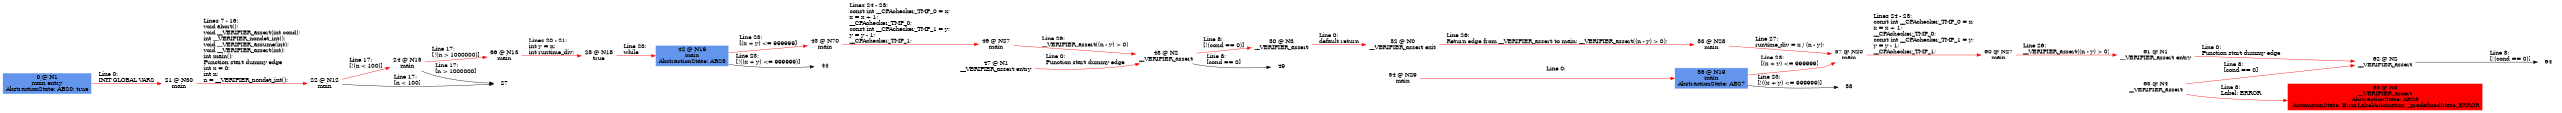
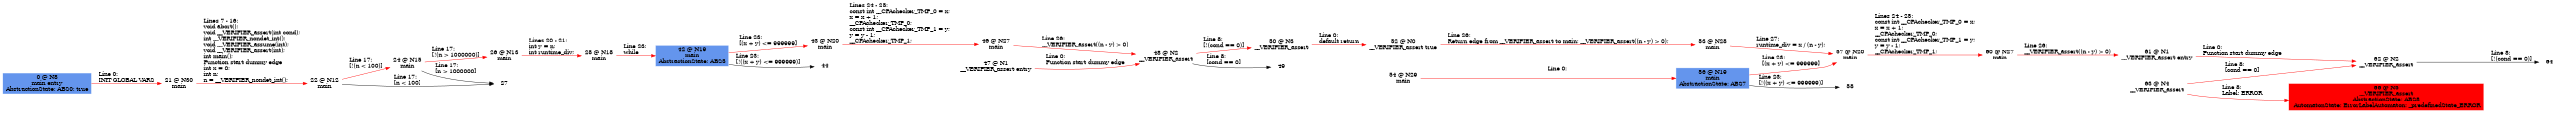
node "43 @ N70 main": label "43 @ N70 main" -> "43 @ N20 main"
node "52 @ N0 __VERIFIER_assert exit": label "52 @ N0 __VERIFIER_assert exit" -> "52 @ N0 __VERIFIER_assert true"
node "66 @ N13 main": label "66 @ N13 main" -> "26 @ N13 main"
node "28 @ N18 true": label "28 @ N18 true" -> "28 @ N18 main"
node "0 @ N1 main entry AbstractionState: ABS0: true": label "0 @ N1 main entry AbstractionState: ABS0: true" -> "0 @ N8 main entry AbstractionState: ABS0: true"
